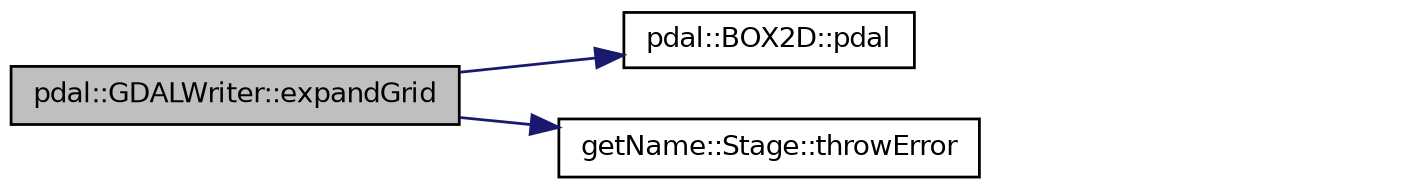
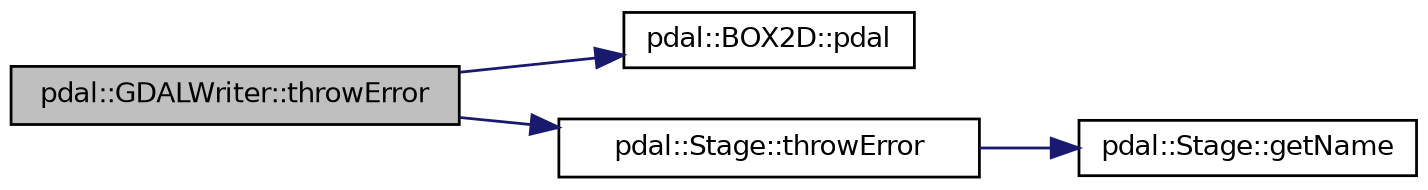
node "pdal::GDALWriter::expandGrid": label "pdal::GDALWriter::expandGrid" -> "pdal::GDALWriter::throwError"
node "getName::Stage::throwError": label "getName::Stage::throwError" -> "pdal::Stage::throwError"
node "pdal::Stage::getName": added
